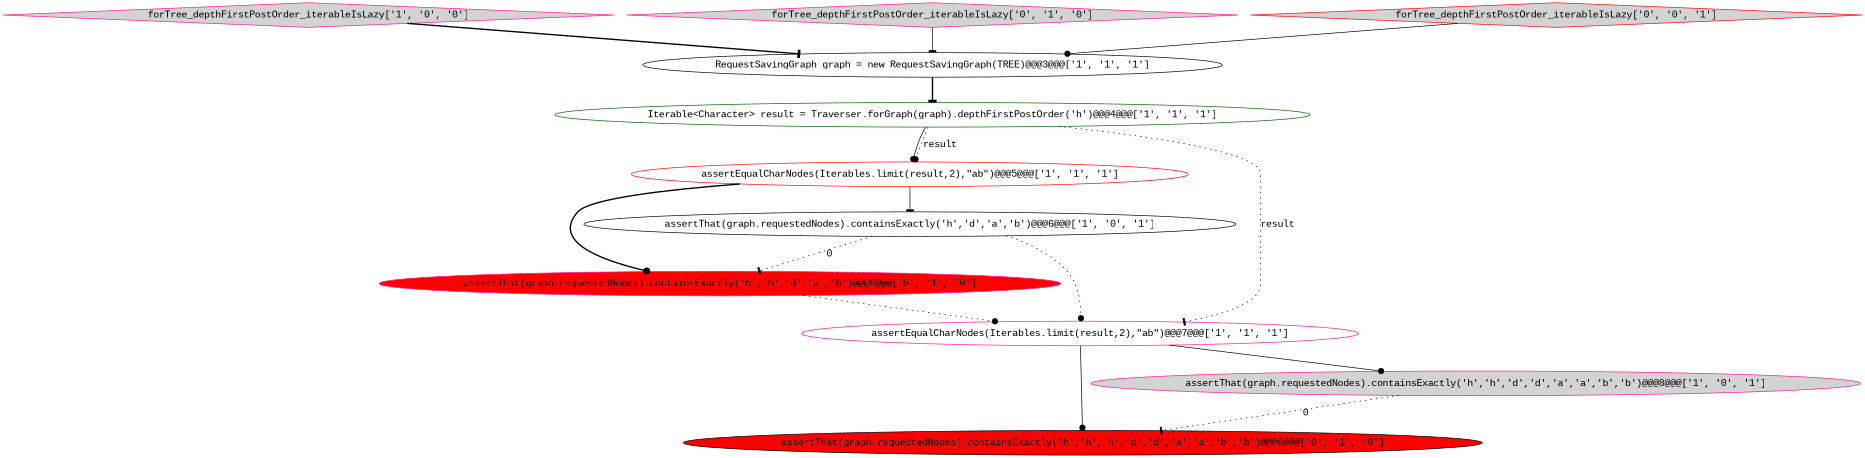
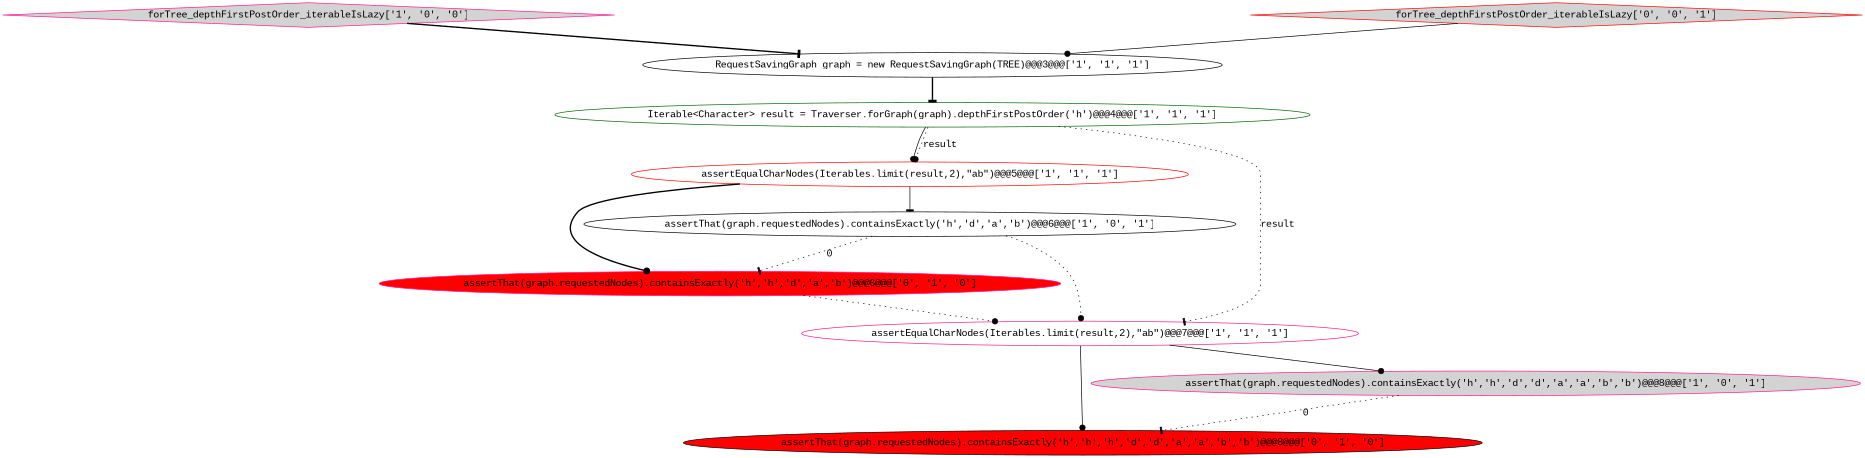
node "forTree_depthFirstPostOrder_iterableIsLazy['0', '1', '0']": removed
